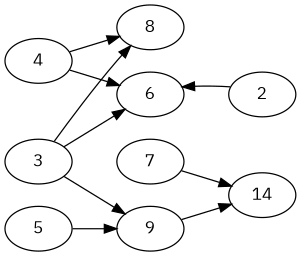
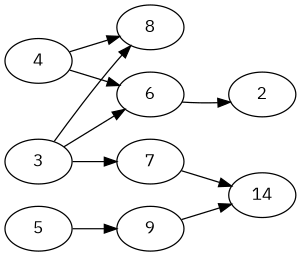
edge "2" -> "6": reversed
edge "3" -> "9": now "3" -> "7"
